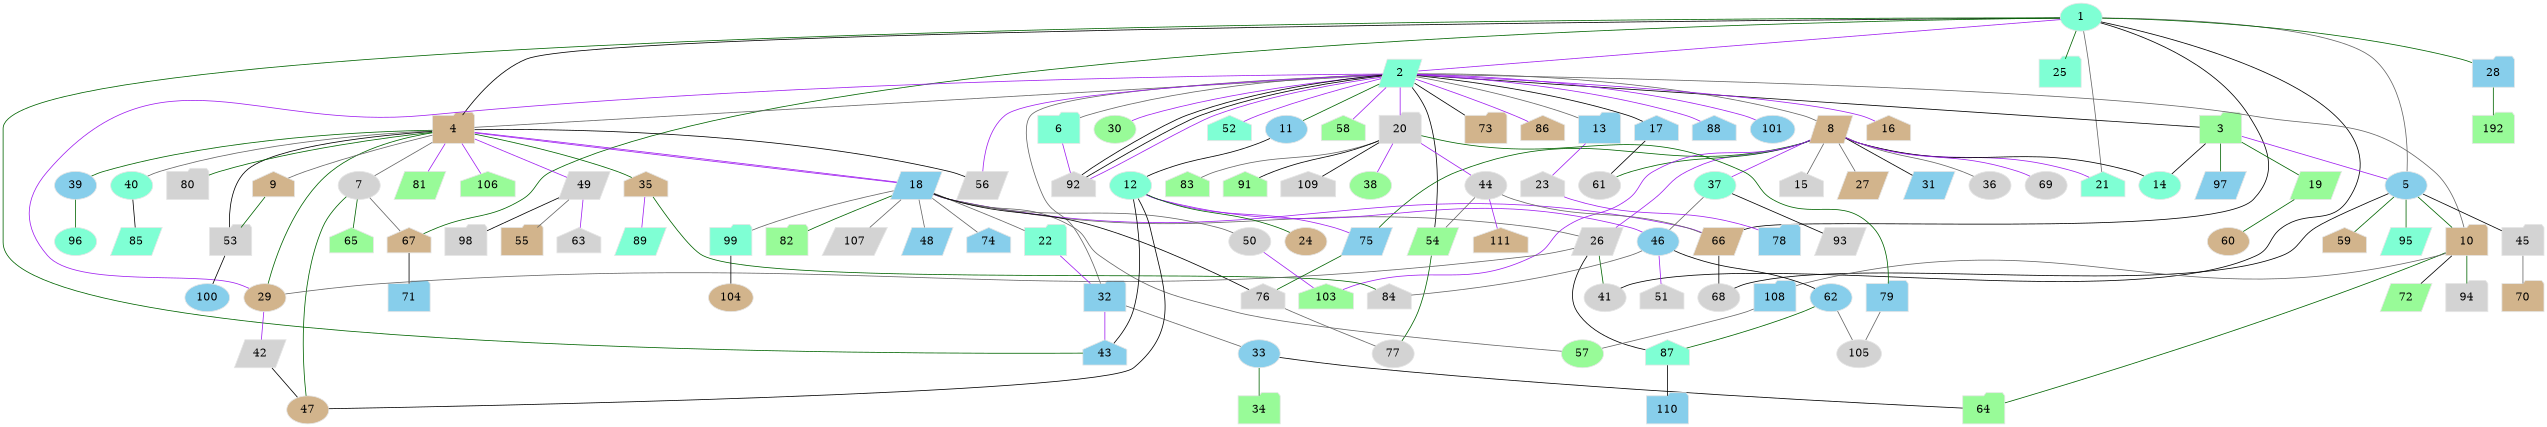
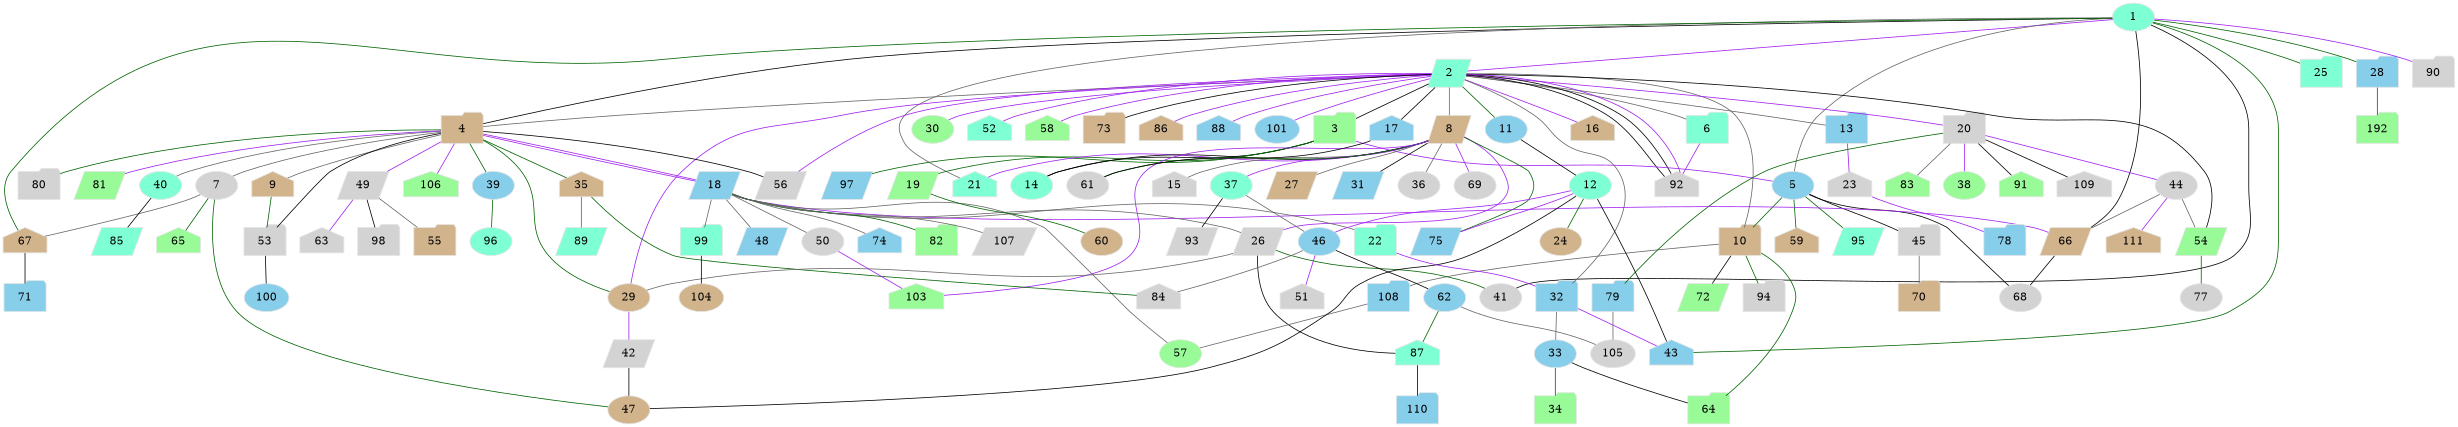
node "90": added
node "76": removed
